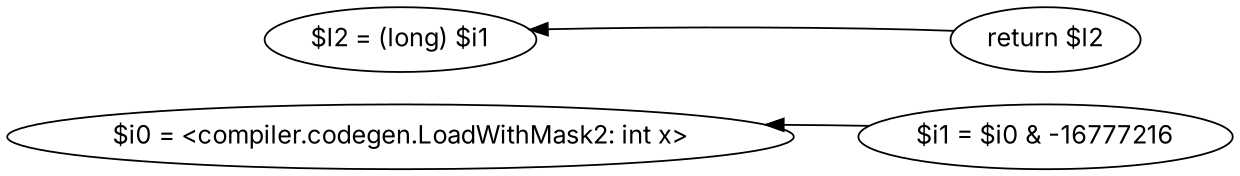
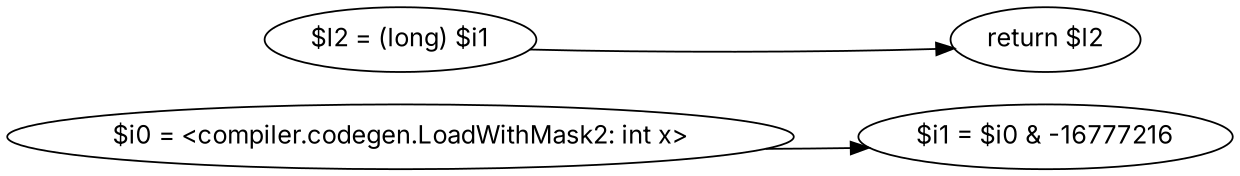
edge "return $l2" -> "$l2 = (long) $i1": reversed
edge "$i1 = $i0 & -16777216" -> "$i0 = <compiler.codegen.LoadWithMask2: int x>": reversed
